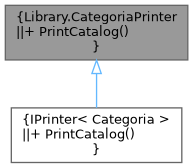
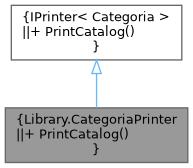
edge "{IPrinter< Categoria > ||+ PrintCatalog() }" -> "{Library.CategoriaPrinter ||+ PrintCatalog() }": reversed
